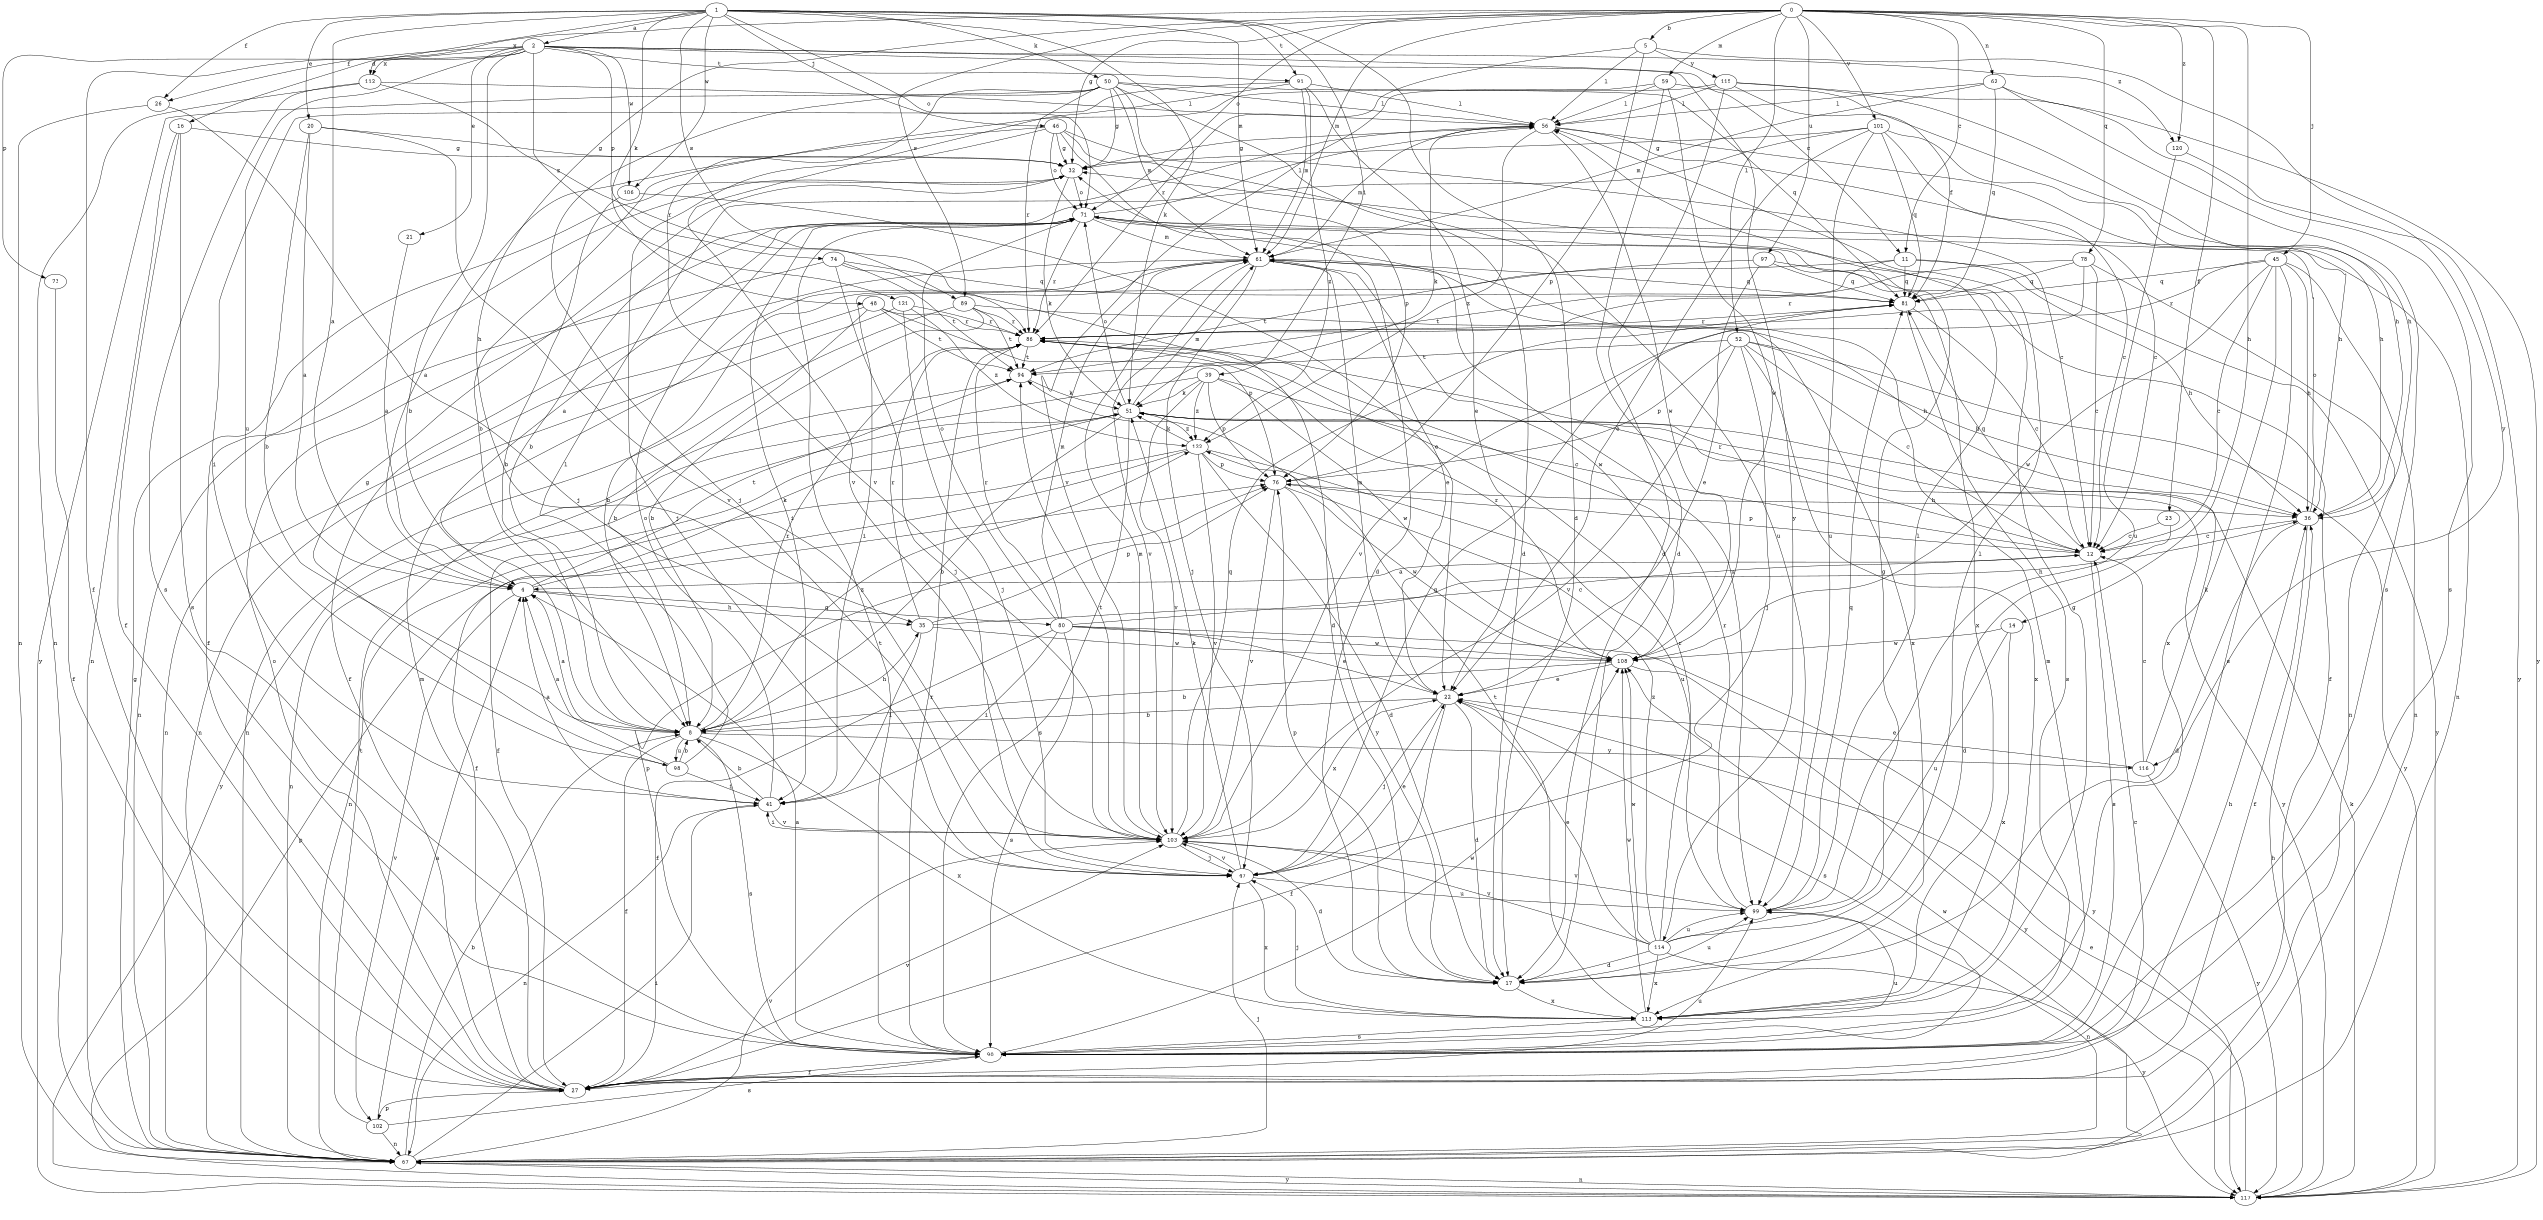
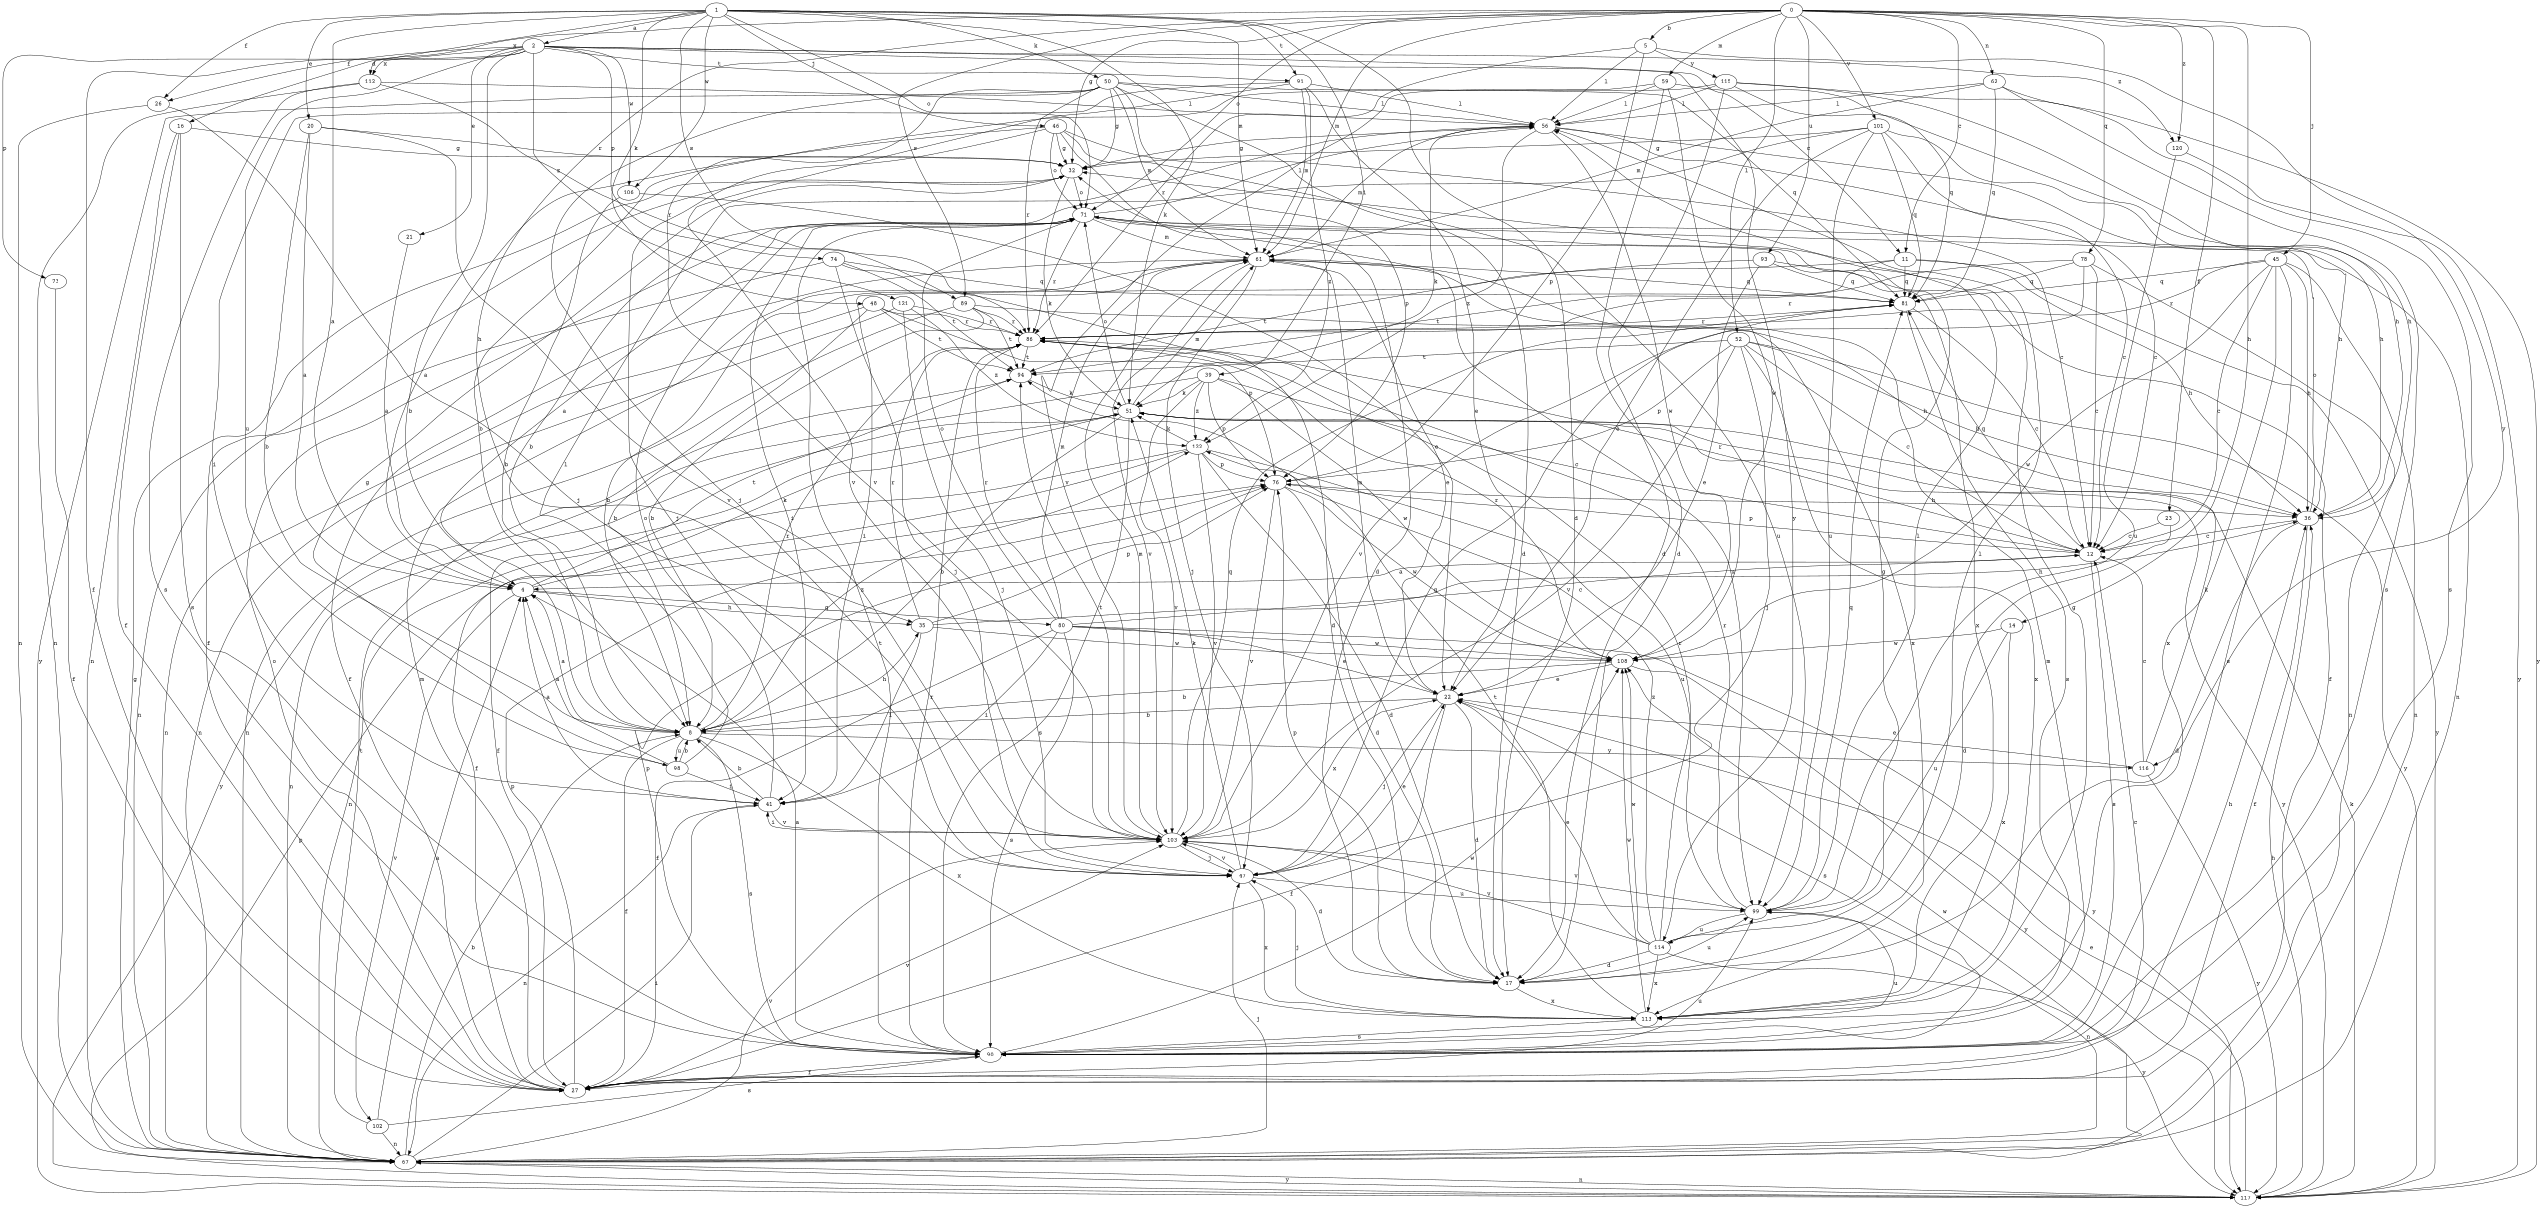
edge "20" -> "32": label "g" -> "r"
edge "115" -> "81": label "f" -> "q"
node "97": label "97" -> "93"
edge "61" -> "108": removed, label "w"
edge "51" -> "122": removed, label "z"
edge "76" -> "17": label "y" -> "d"
edge "114" -> "99": reversed
edge "27" -> "102": now "27" -> "76"
